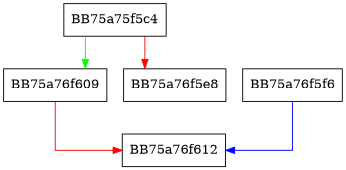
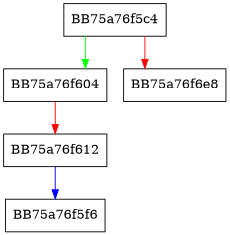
node "BB75a75f5c4": label "BB75a75f5c4" -> "BB75a76f5c4"
node "BB75a76f609": label "BB75a76f609" -> "BB75a76f604"
node "BB75a76f5e8": label "BB75a76f5e8" -> "BB75a76f6e8"
edge "BB75a76f5f6" -> "BB75a76f612": reversed
